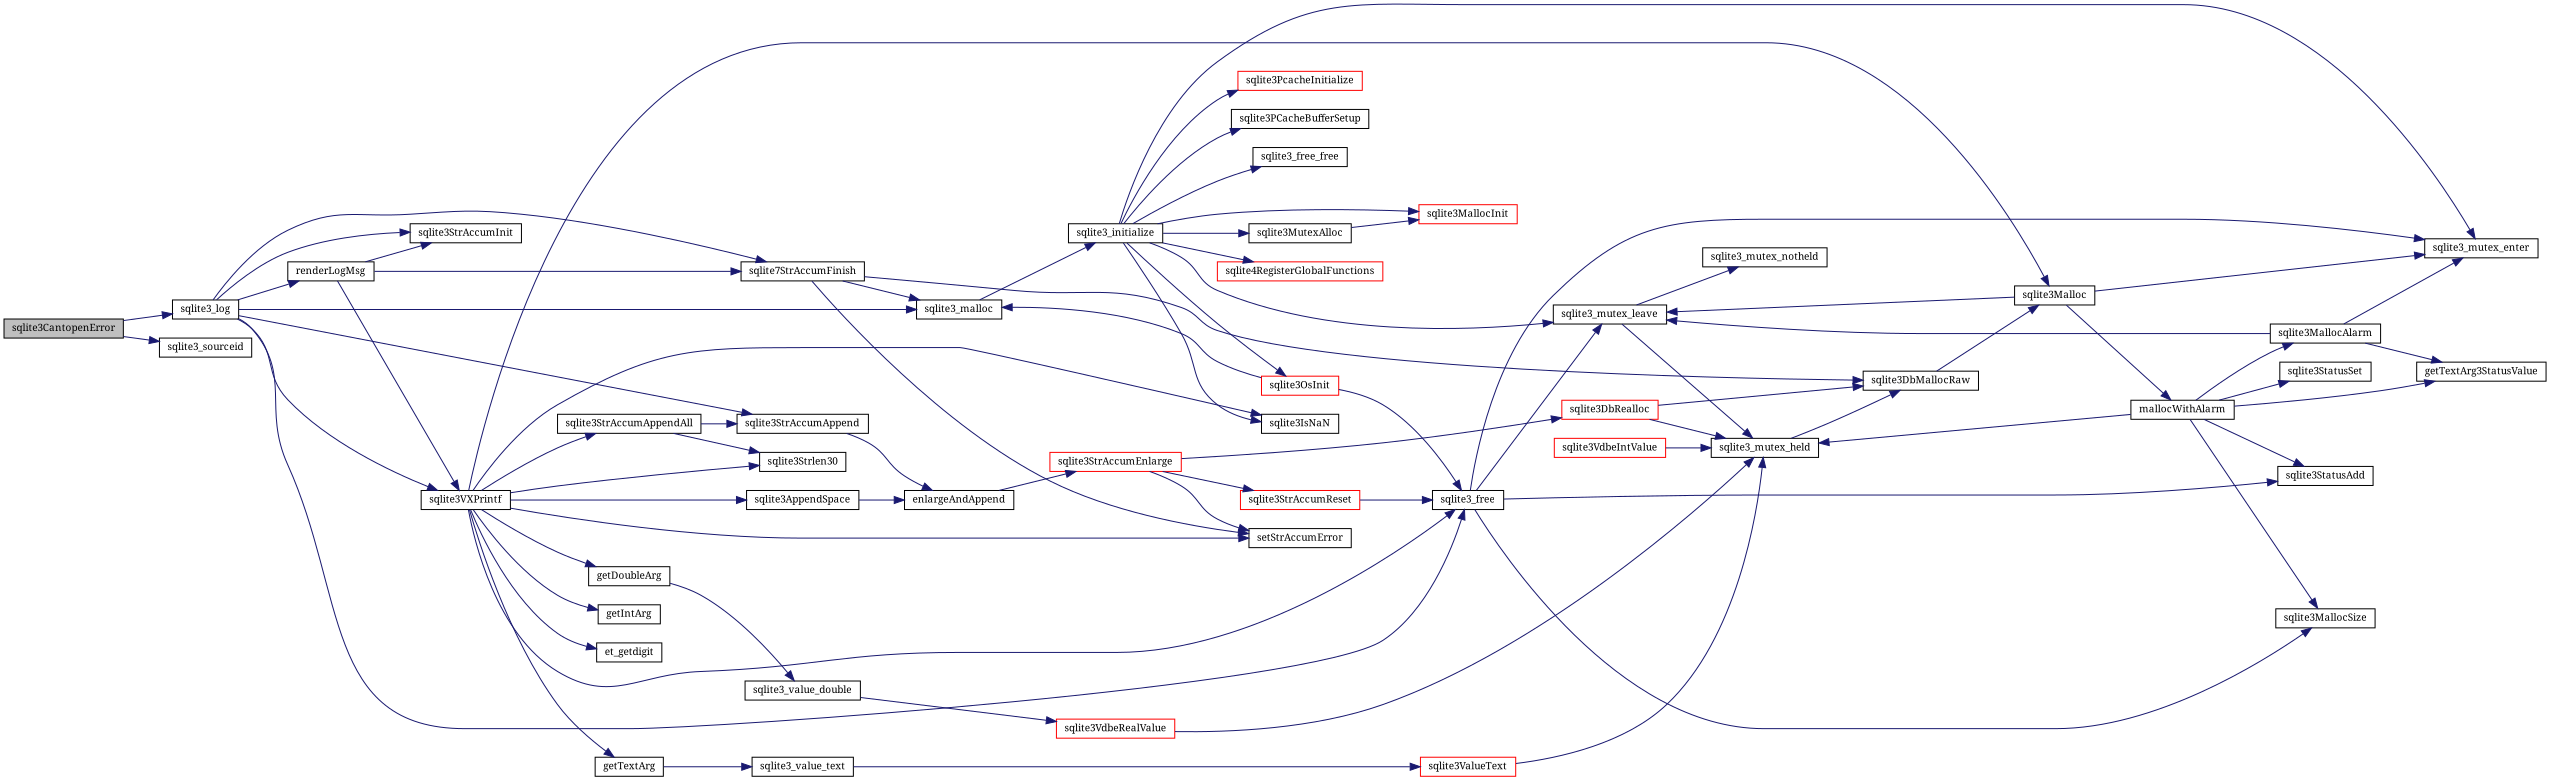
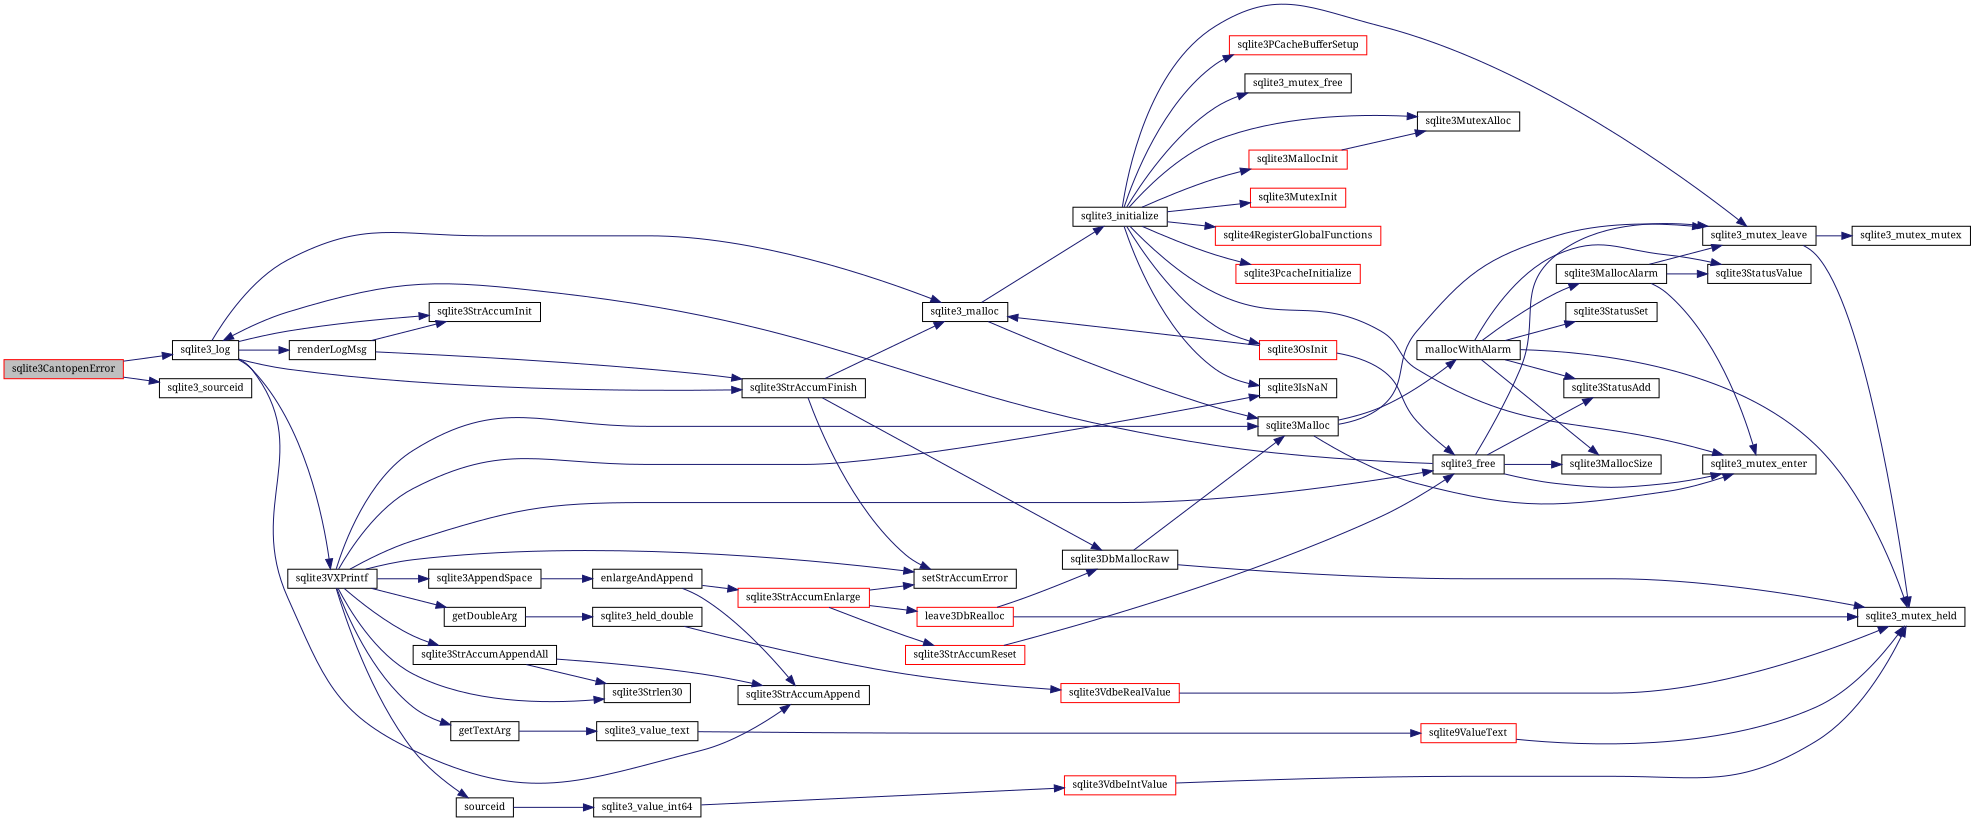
node "sqlite3PCacheBufferSetup": color black -> red
node "sqlite3_free_free": label "sqlite3_free_free" -> "sqlite3_mutex_free"
node "sqlite3MutexInit": added
edge "sqlite3MutexAlloc" -> "sqlite3MallocInit": reversed
node "sqlite3_mutex_notheld": label "sqlite3_mutex_notheld" -> "sqlite3_mutex_mutex"
node "sqlite7StrAccumFinish": label "sqlite7StrAccumFinish" -> "sqlite3StrAccumFinish"
node "sqlite3CantopenError": color black -> red
node "getTextArg3StatusValue": label "getTextArg3StatusValue" -> "sqlite3StatusValue"
edge "sqlite3_malloc" -> "sqlite3Malloc": added
edge "renderLogMsg" -> "sqlite3VXPrintf": removed
node "sqlite3DbRealloc": label "sqlite3DbRealloc" -> "leave3DbRealloc"
edge "sqlite3_mutex_held" -> "sqlite3DbMallocRaw": reversed
edge "sqlite3StrAccumAppend" -> "enlargeAndAppend": reversed
node "getIntArg": label "getIntArg" -> "sourceid"
node "et_getdigit": removed
node "sqlite3_value_double": label "sqlite3_value_double" -> "sqlite3_held_double"
edge "sqlite3_log" -> "sqlite3_free": reversed
node "sqlite3ValueText": label "sqlite3ValueText" -> "sqlite9ValueText"
node "sqlite3_value_int64": added
